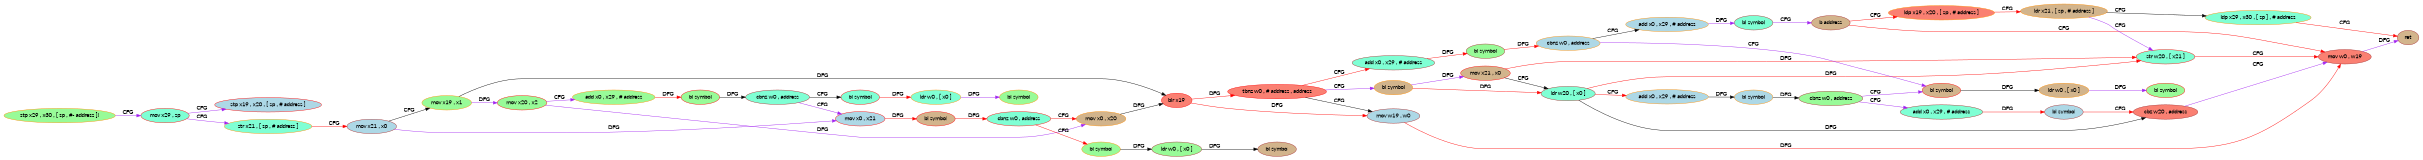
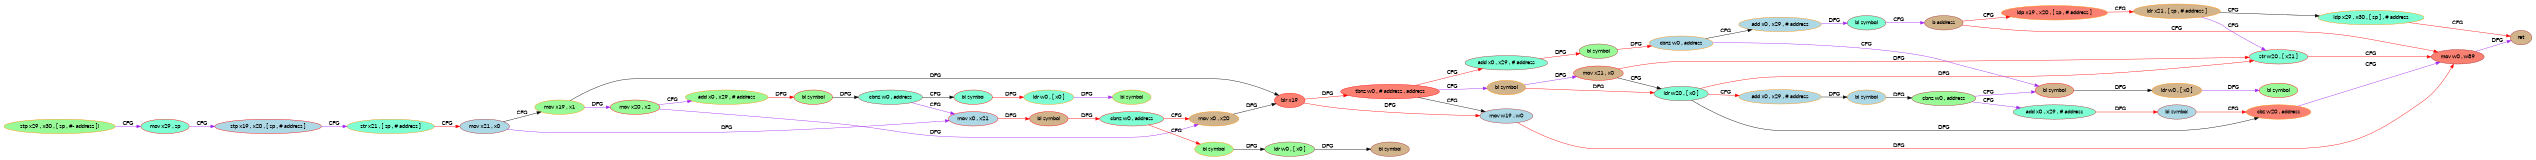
node "mov w0 , w19": label "mov w0 , w19" -> "mov w0 , w89"
node "cbz w20 , address": color brown -> darkorange
edge "mov x29 , sp" -> "str x21 , [ sp , # address ]": now "stp x19 , x20 , [ sp , # address ]" -> "str x21 , [ sp , # address ]"
